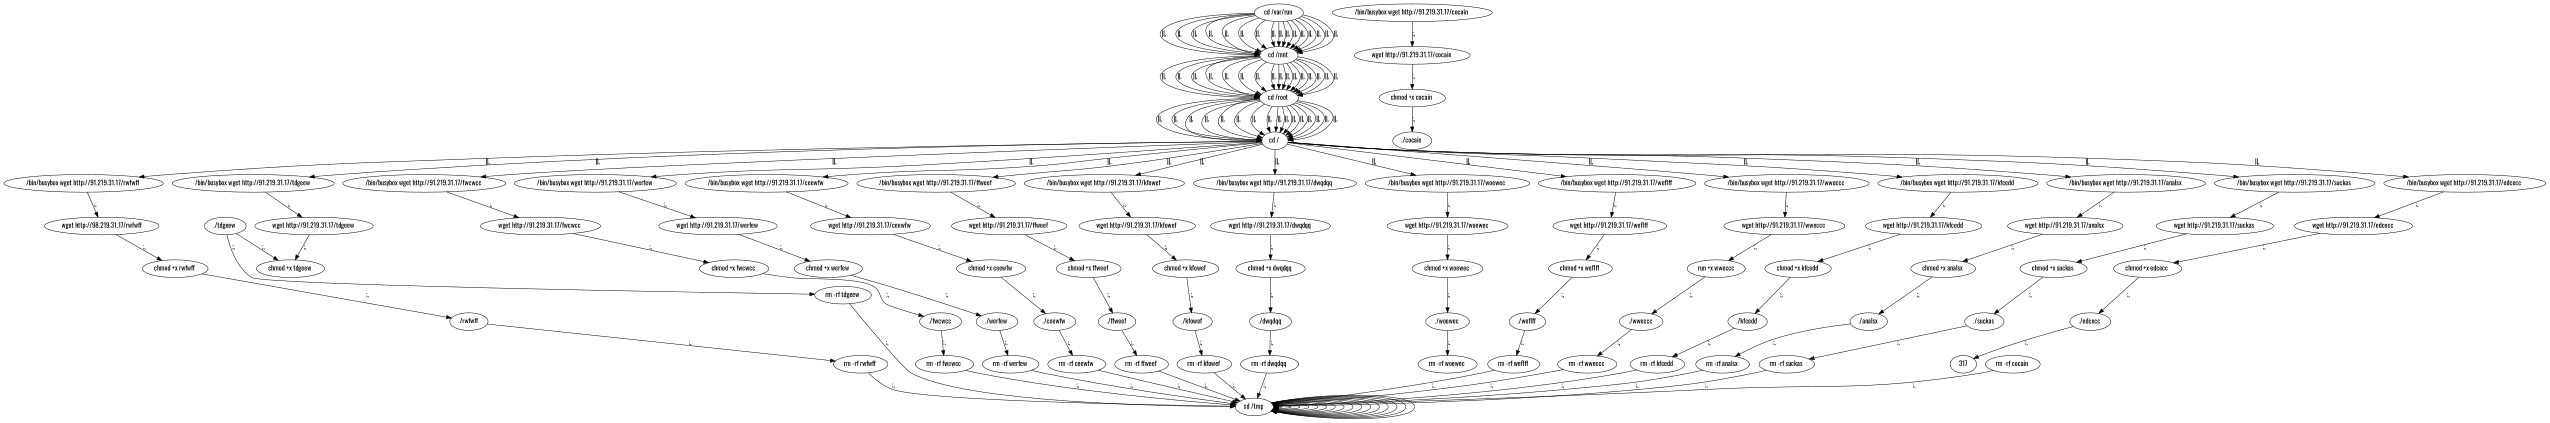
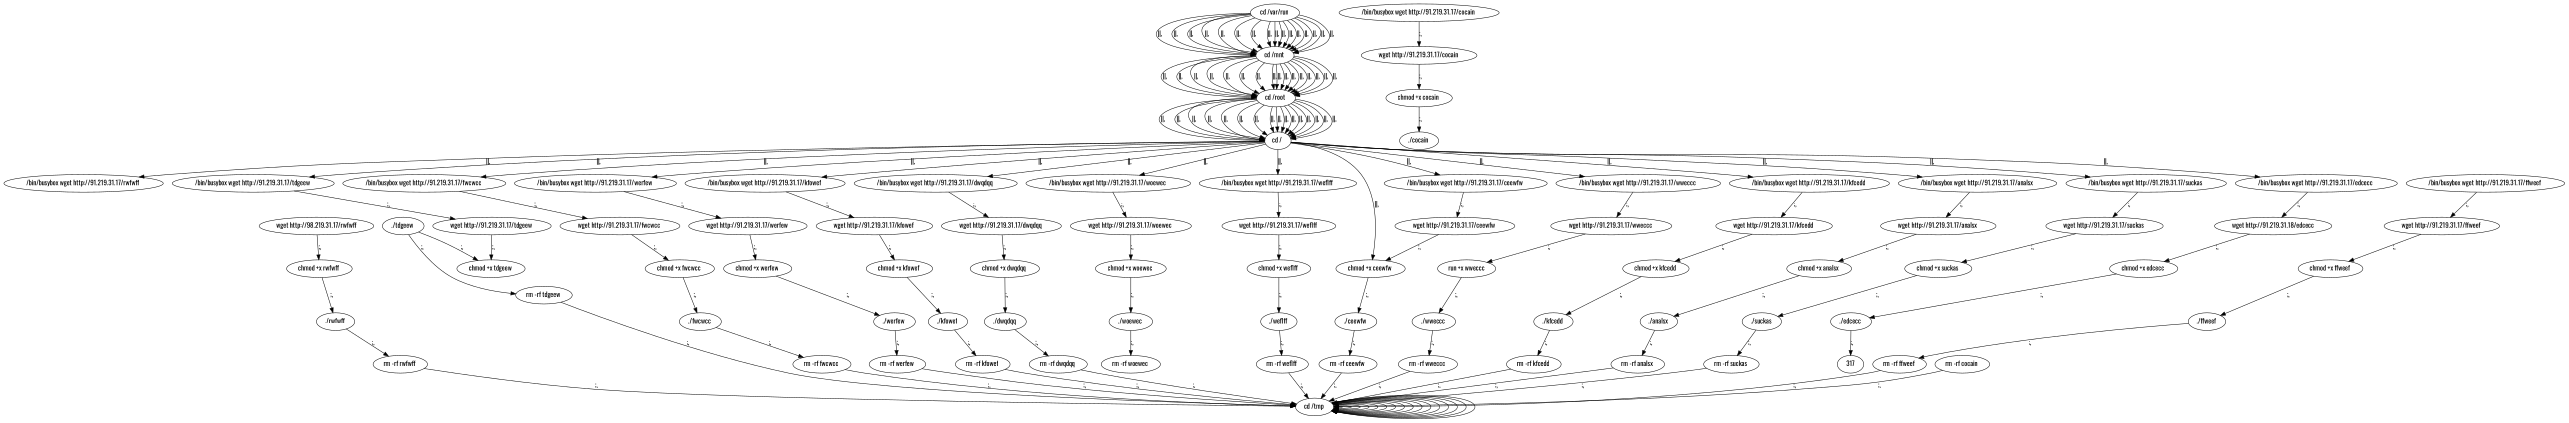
edge "cd /" -> "/bin/busybox wget http://91.219.31.17/ffweef": now "cd /" -> "chmod +x ceewfw"
edge "/bin/busybox wget http://91.219.31.17/rwfwff" -> "wget http://98.219.31.17/rwfwff": removed, label ";,"
node "wget http://91.219.31.17/edcecc": label "wget http://91.219.31.17/edcecc" -> "wget http://91.219.31.18/edcecc"
